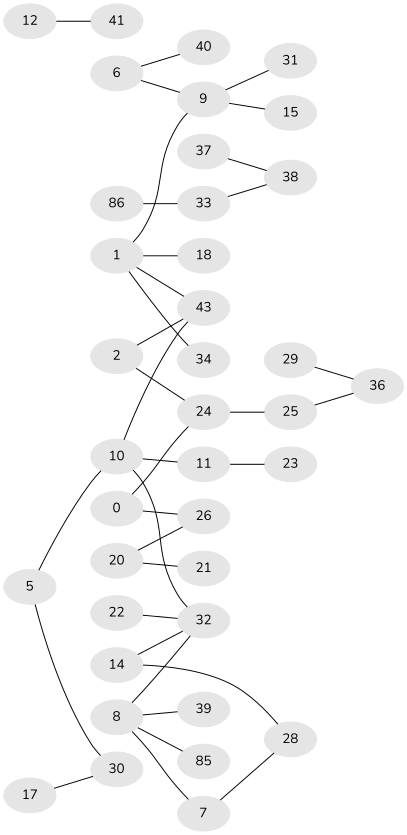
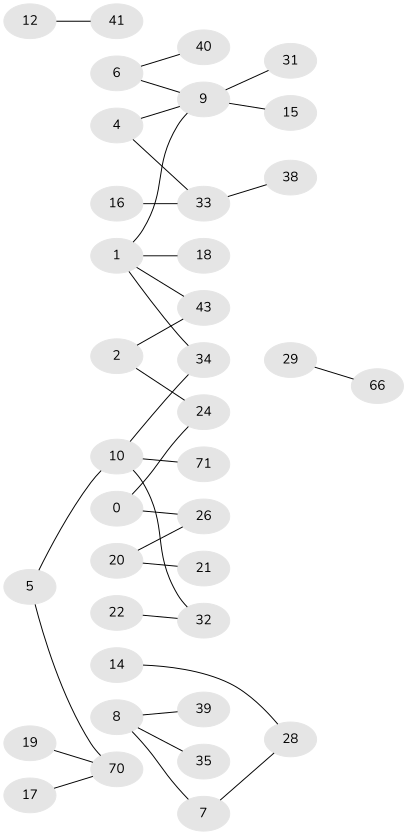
node "4": added
node "37": removed
node "86": label "86" -> "16"
edge "43" -- "10": now "34" -- "10"
node "36": label "36" -> "66"
node "25": removed
node "11": label "11" -> "71"
node "23": removed
edge "32" -- "14": removed
edge "32" -- "8": removed
node "19": added
node "85": label "85" -> "35"
node "30": label "30" -> "70"
